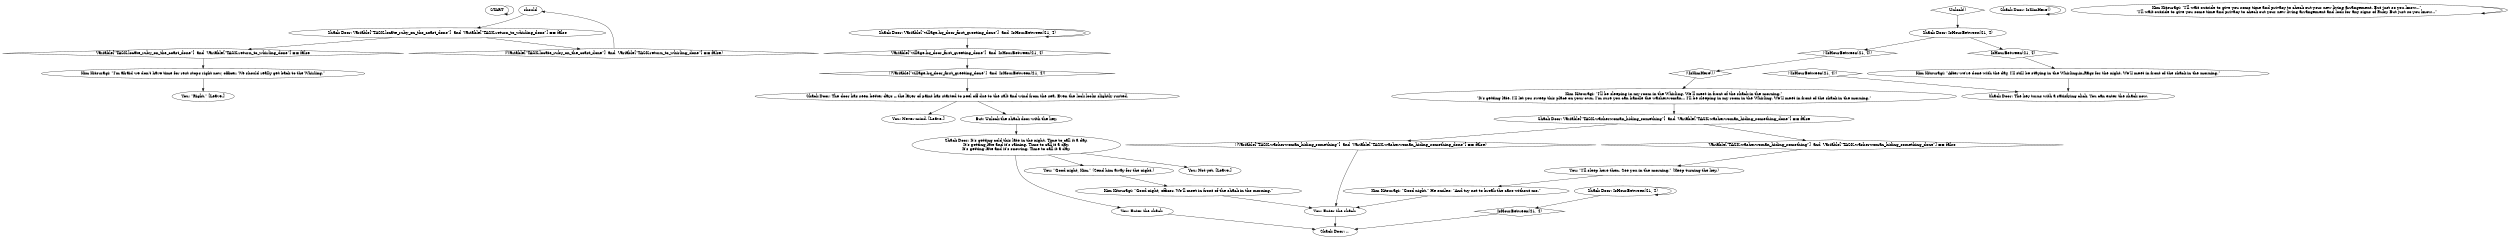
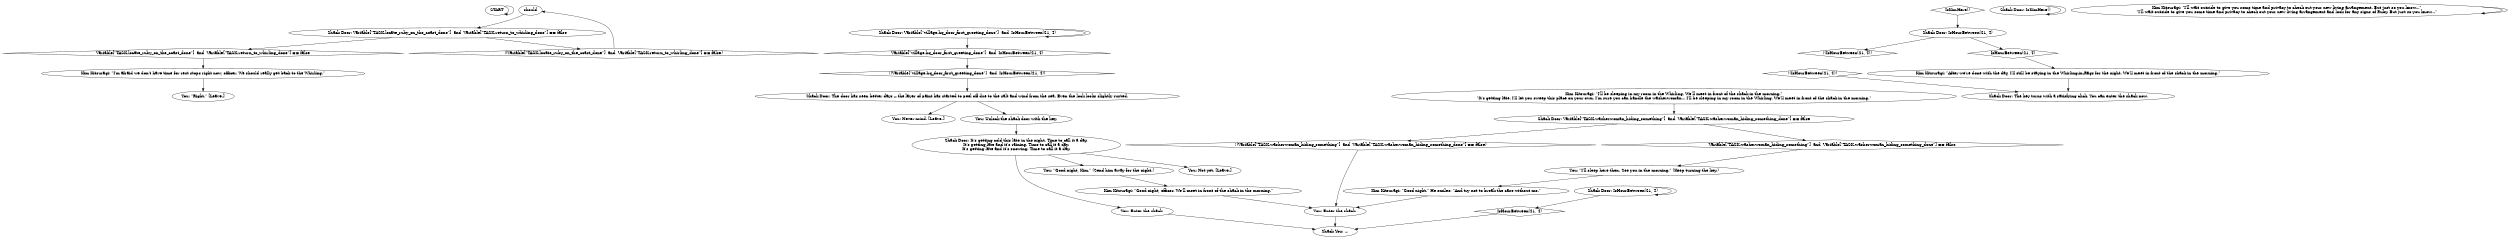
node "Unlock()": label "Unlock()" -> "IsKimHere()"
node "!(IsKimHere())": removed
node "But: Unlock the shack door with the key.": label "But: Unlock the shack door with the key." -> "You: Unlock the shack door with the key."
node "Shack Door: ...": label "Shack Door: ..." -> "Shack You: ..."
